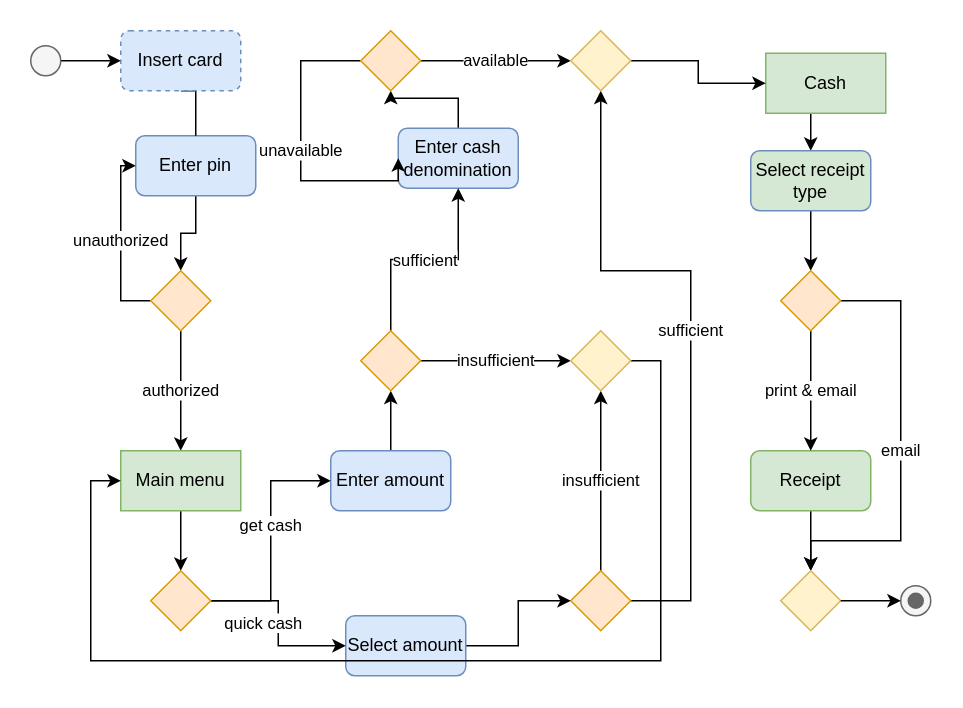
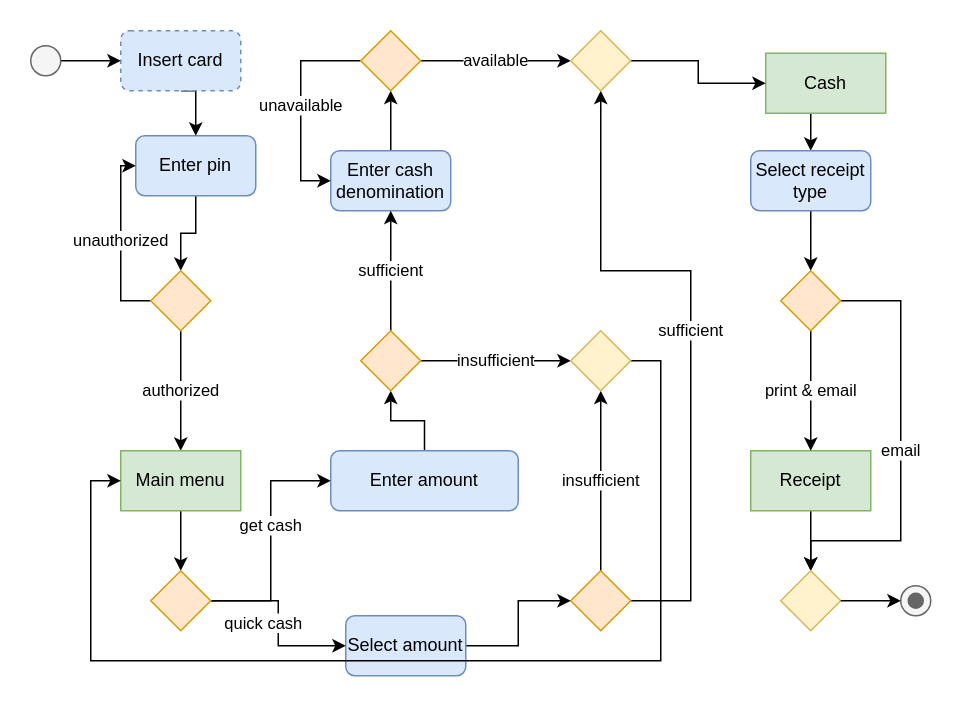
edge "Insert card" -- "Enter pin": arrowhead none -> classic
node "Enter cash denomination": moved (458, 158) -> (391, 181)
node "Select receipt type": fillcolor #d5e8d4 -> #dae8fc
node "Enter amount": size 120x60 -> 188x60
node "Receipt": shape rounded rectangle -> rectangle
